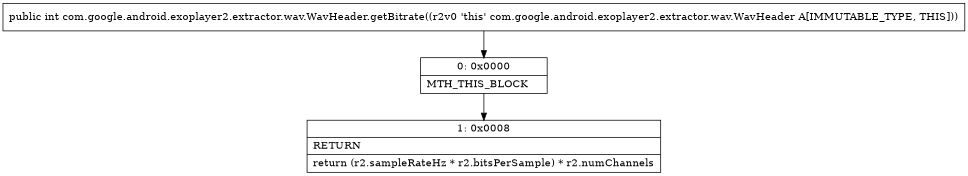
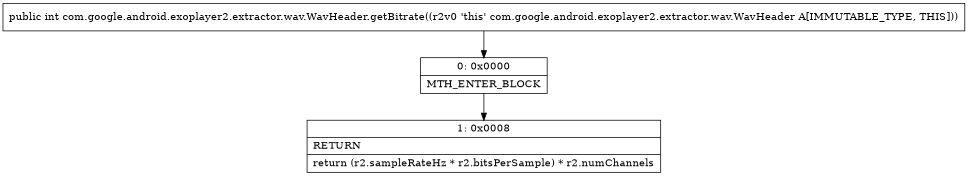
node "0: 0x0000": text "MTH_THIS_BLOCK" -> "MTH_ENTER_BLOCK"
